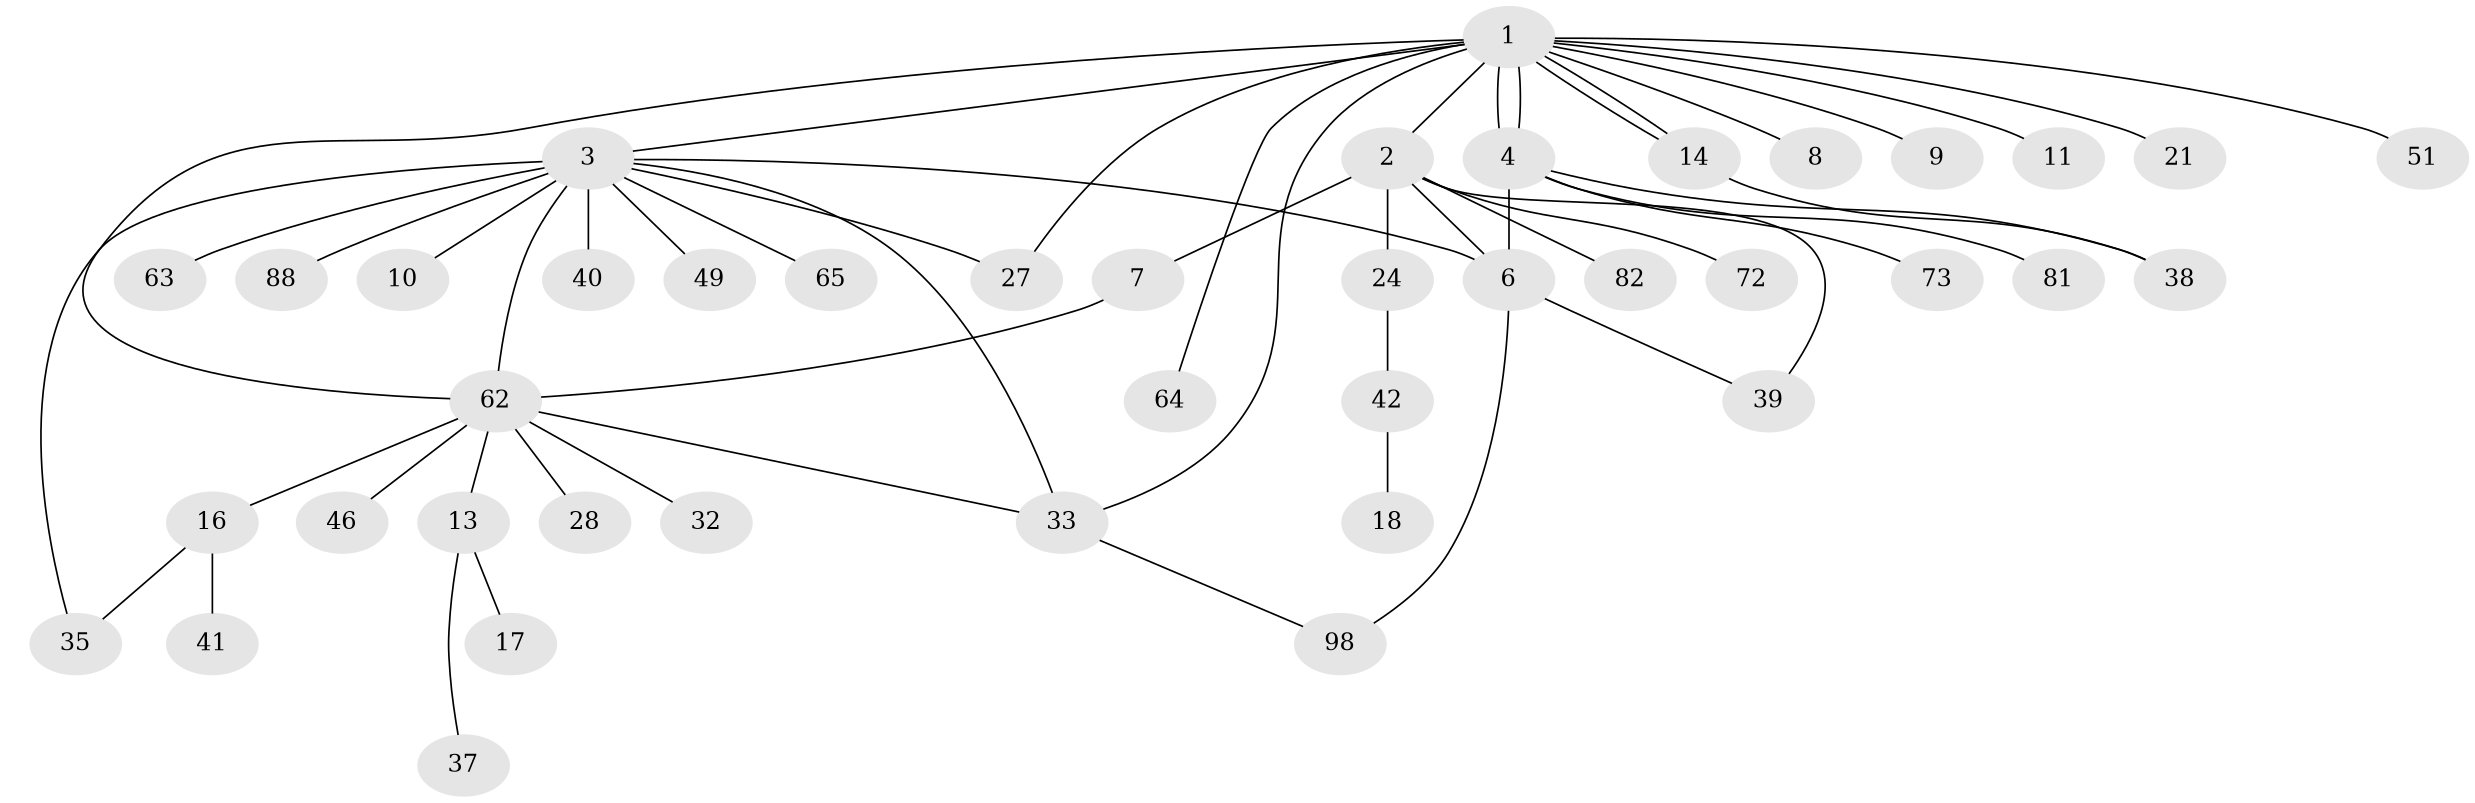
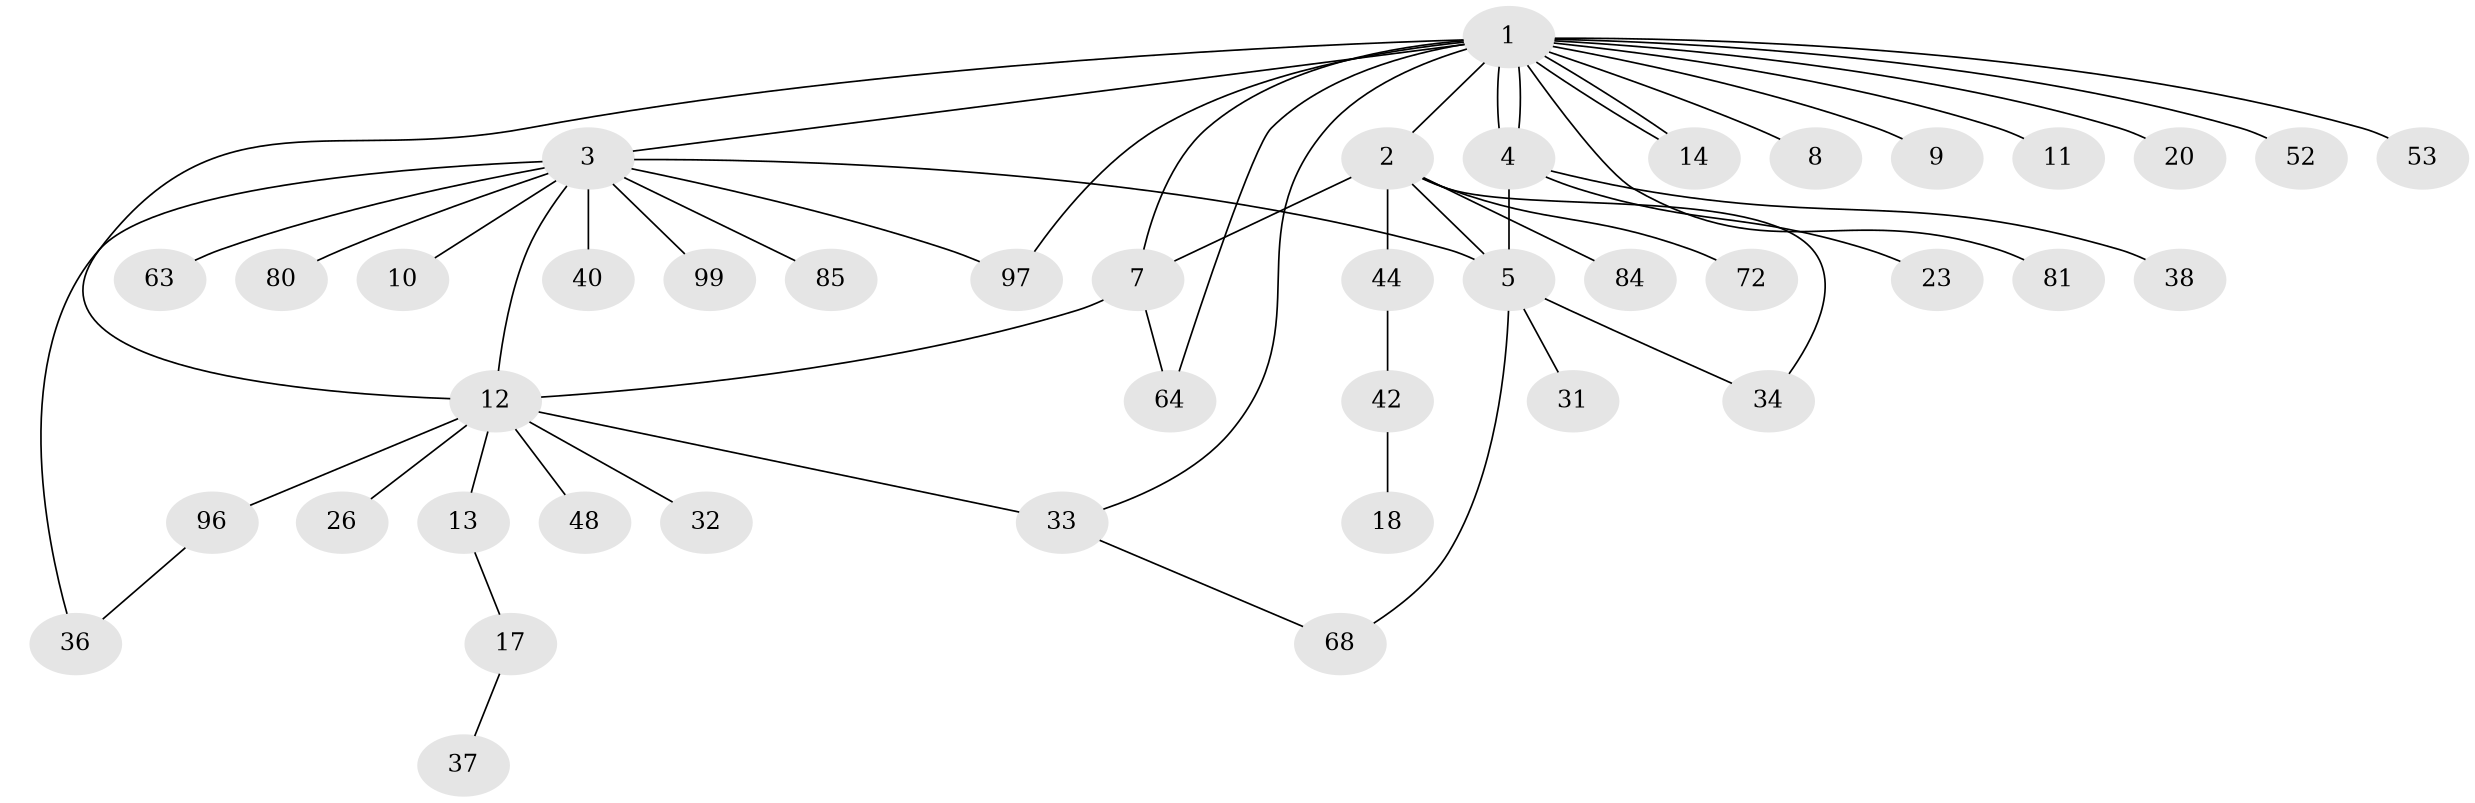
edge "1" -- "7": added
node "21": label "21" -> "20"
node "52": added
node "51": label "51" -> "53"
edge "4" -- "81": now "1" -- "81"
edge "14" -- "38": removed
edge "3" -- "33": removed
node "88": label "88" -> "80"
node "49": label "49" -> "99"
node "65": label "65" -> "85"
node "27": label "27" -> "97"
node "24": label "24" -> "44"
node "6": label "6" -> "5"
node "82": label "82" -> "84"
node "73": label "73" -> "23"
edge "7" -- "64": added
node "62": label "62" -> "12"
node "31": added
node "39": label "39" -> "34"
node "16": label "16" -> "96"
node "46": label "46" -> "26"
node "28": label "28" -> "48"
node "35": label "35" -> "36"
node "41": removed
edge "13" -- "37": now "17" -- "37"
node "98": label "98" -> "68"
